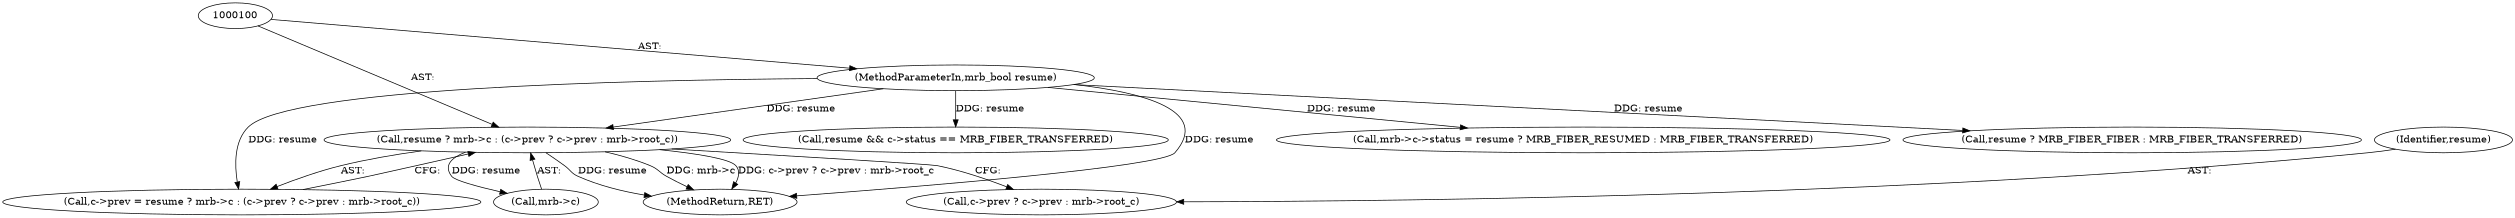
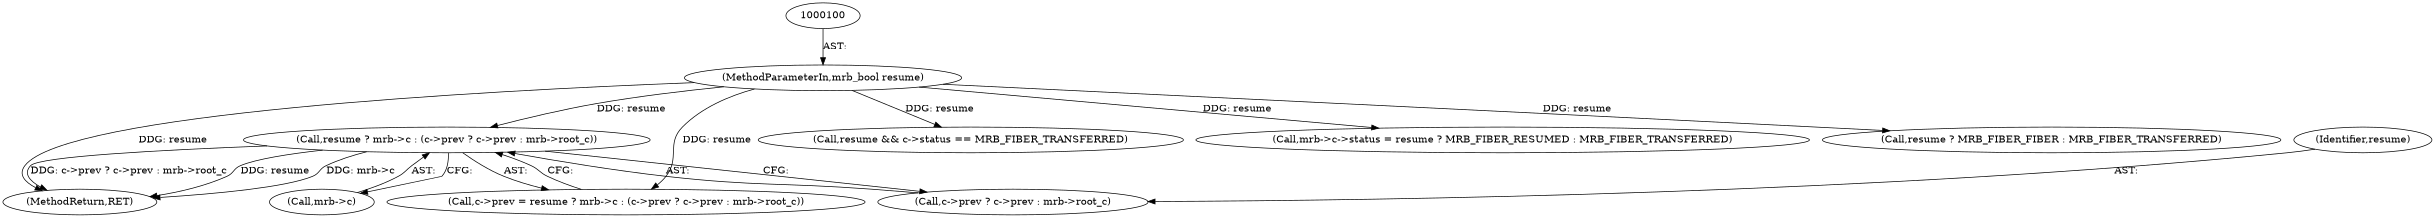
edge "1000100" -> "(Call,resume ? mrb->c : (c->prev ? c->prev : mrb->root_c))": now "(Call,c->prev ? c->prev : mrb->root_c)" -> "(Call,resume ? mrb->c : (c->prev ? c->prev : mrb->root_c))"
edge "(Call,resume ? mrb->c : (c->prev ? c->prev : mrb->root_c))" -> "(Call,mrb->c)": label "DDG: resume" -> "CFG: "
